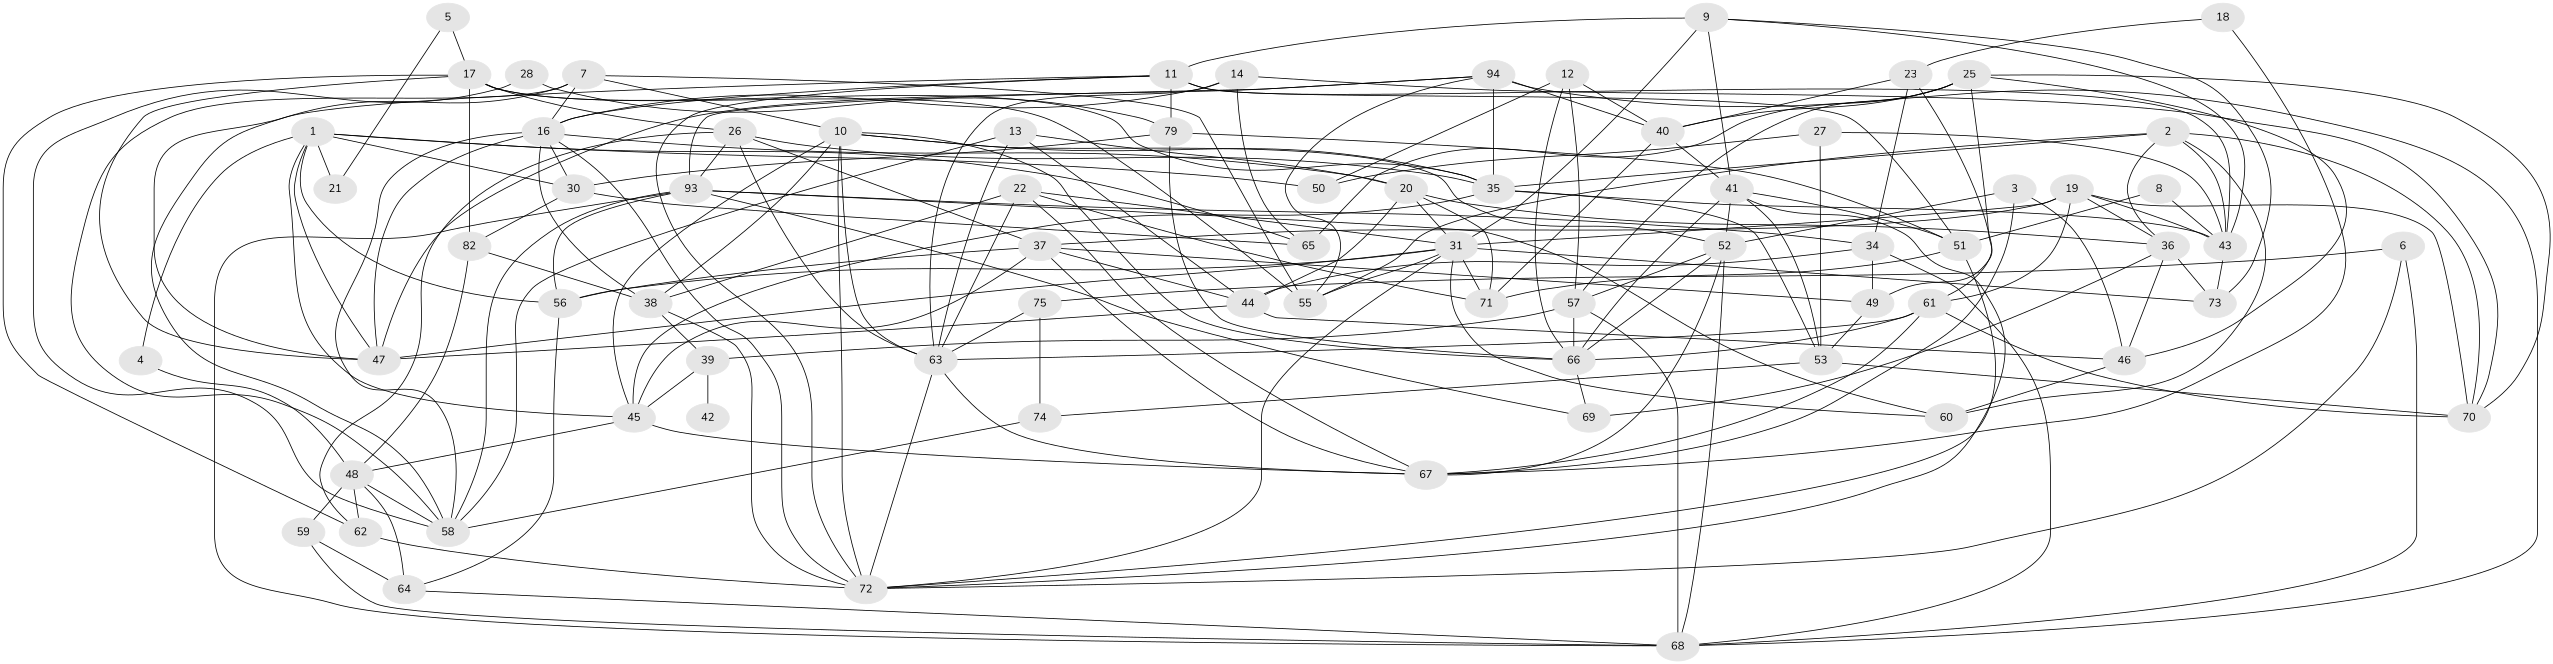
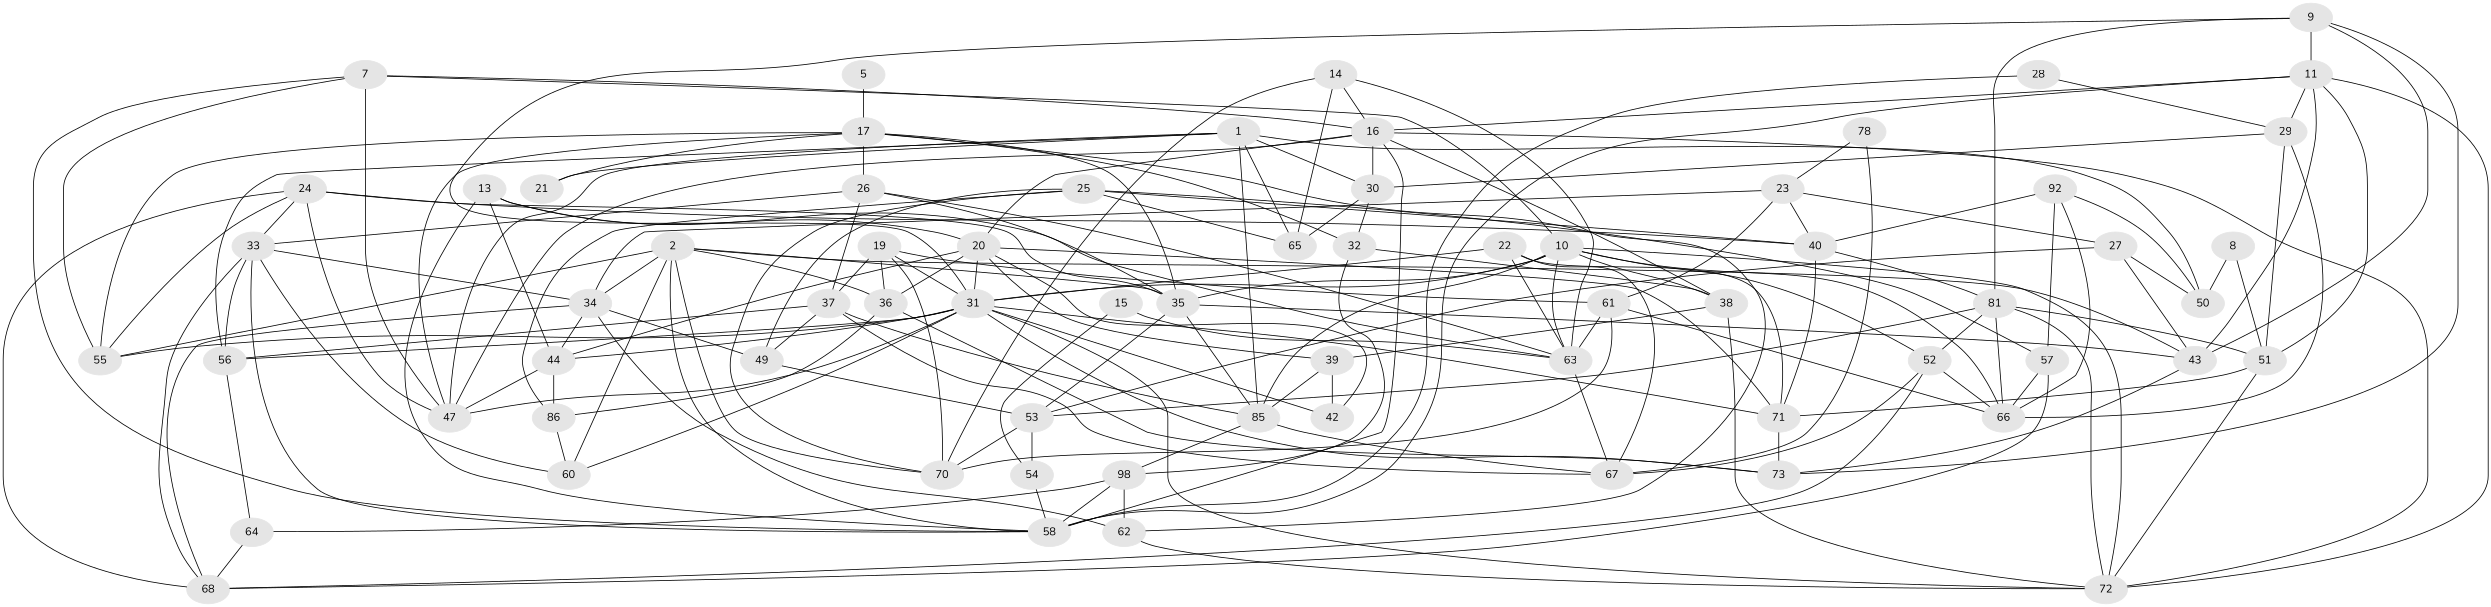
node "18": label "18" -> "78"
node "94": label "94" -> "24"
node "12": label "12" -> "92"
edge "5" -- "21": now "17" -- "21"
node "79": label "79" -> "29"
node "93": label "93" -> "33"
node "41": label "41" -> "81"
node "3": removed
edge "19" -- "43": removed
edge "8" -- "43": now "8" -- "50"
edge "23" -- "27": added
node "82": label "82" -> "32"
node "6": removed
edge "22" -- "38": removed
edge "26" -- "62": now "34" -- "62"
edge "52" -- "57": removed
edge "2" -- "34": added
edge "37" -- "44": now "31" -- "44"
edge "10" -- "31": added
node "75": label "75" -> "15"
edge "20" -- "42": added
edge "57" -- "39": now "20" -- "39"
node "4": removed
edge "31" -- "42": added
node "46": label "46" -> "86"
node "45": label "45" -> "85"
node "74": label "74" -> "54"
node "69": removed
edge "61" -- "67": removed
edge "71" -- "73": added
edge "2" -- "58": added
node "48": label "48" -> "98"
edge "63" -- "72": removed
node "59": removed
